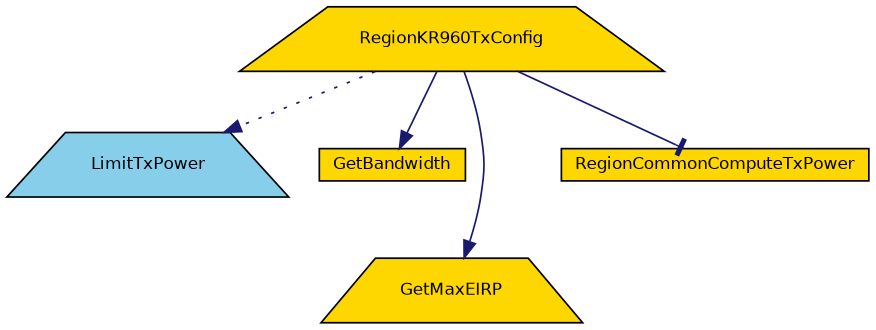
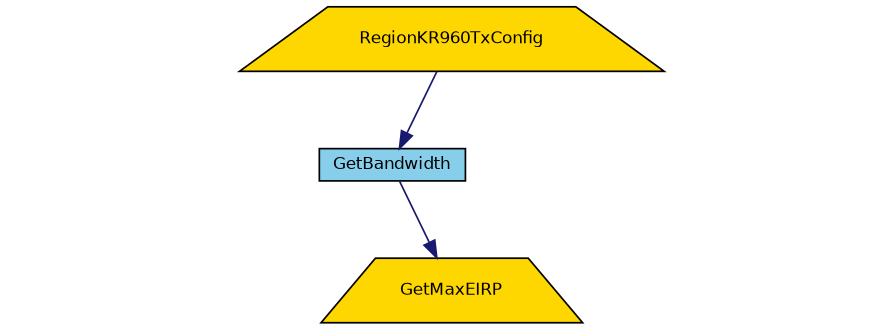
edge "RegionKR960TxConfig" -> "GetMaxEIRP": now "GetBandwidth" -> "GetMaxEIRP"
node "LimitTxPower": removed
node "GetBandwidth": fillcolor gold -> skyblue
node "RegionCommonComputeTxPower": removed
